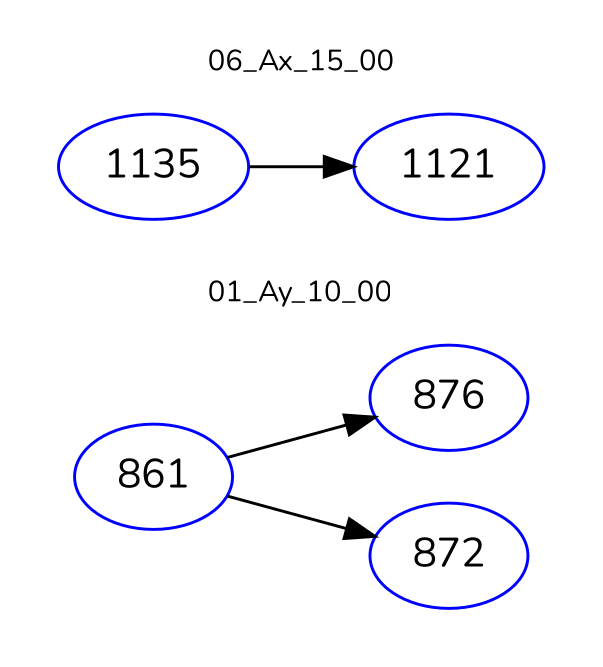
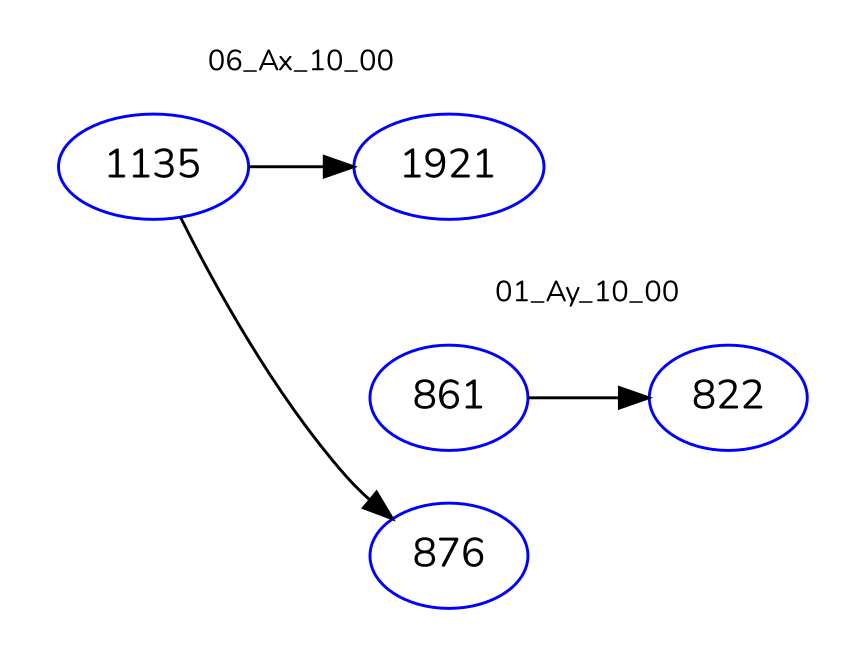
cluster "06_Ax_15_00": label "06_Ax_15_00" -> "06_Ax_10_00"
node "1121": label "1121" -> "1921"
edge "861" -> "876": now "1135" -> "876"
node "872": label "872" -> "822"
